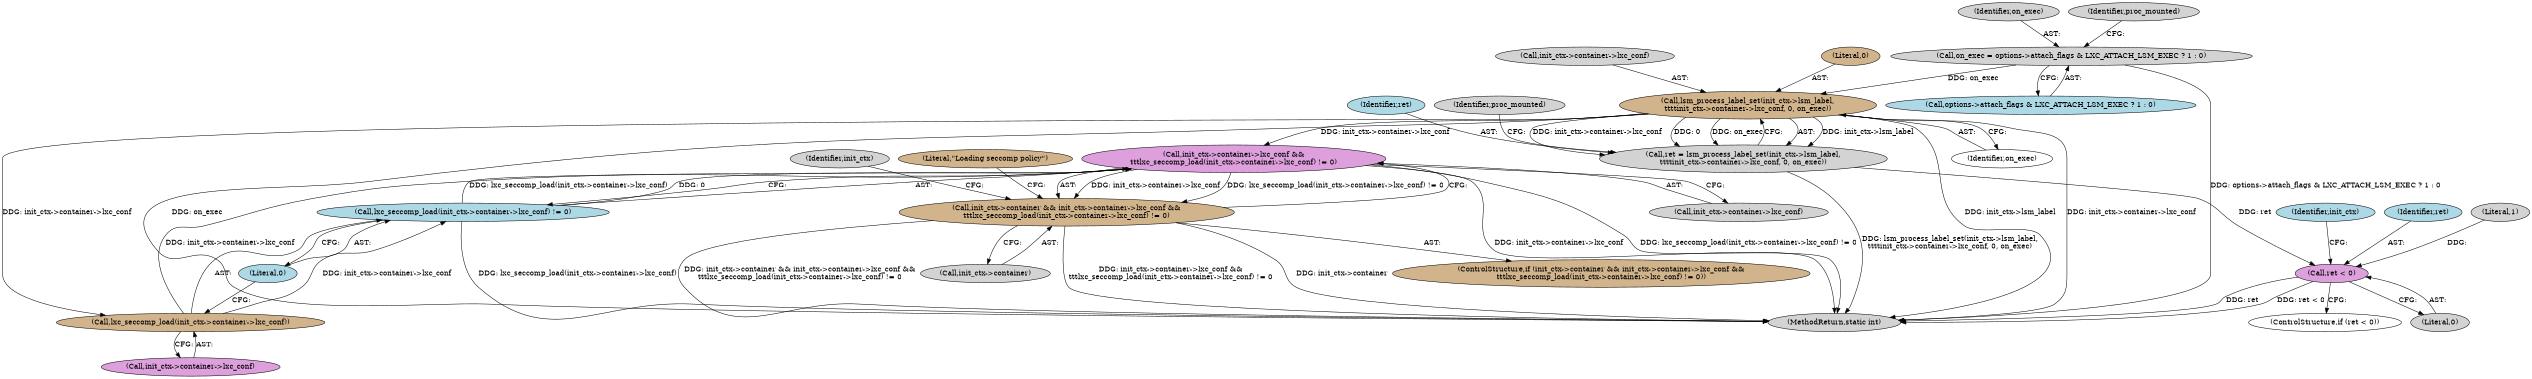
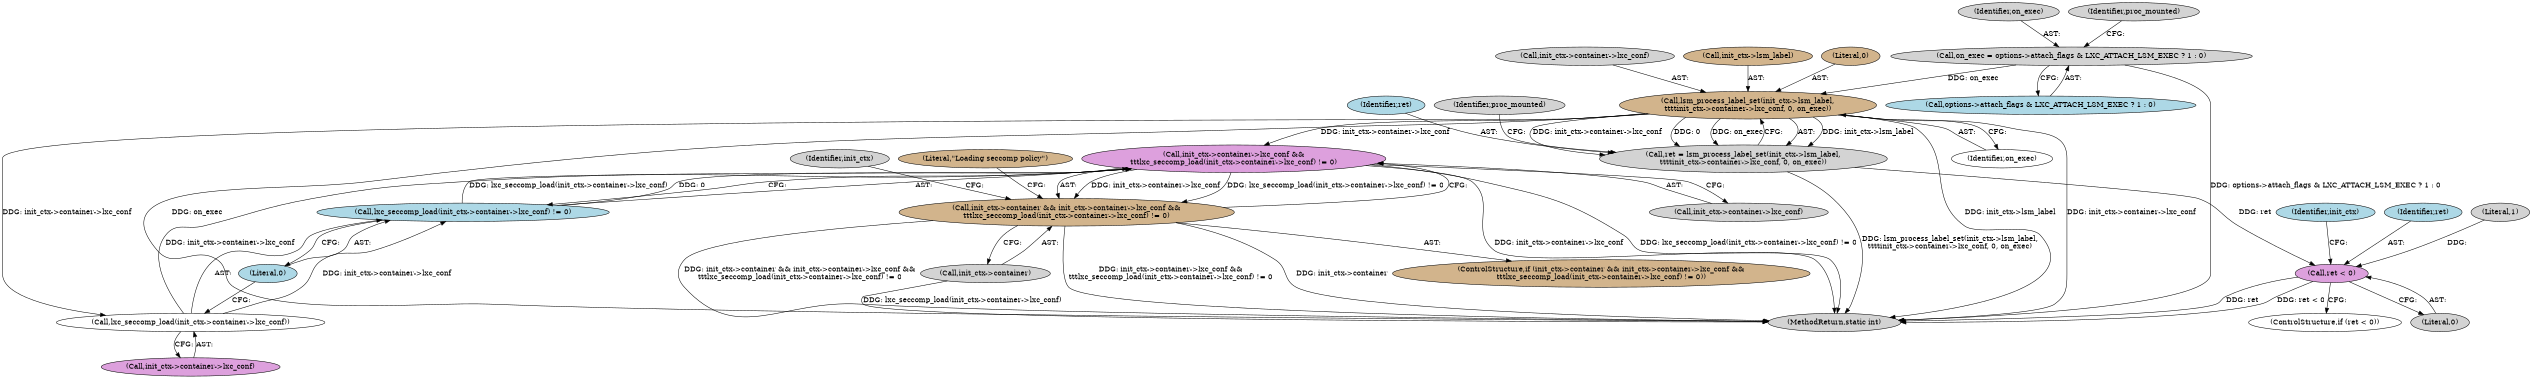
node "(Call,init_ctx->lsm_label)": added
edge "(Call,lxc_seccomp_load(init_ctx->container->lxc_conf) != 0)" -> "(MethodReturn,static int)": now "(Call,init_ctx->container)" -> "(MethodReturn,static int)"
node "(Call,lxc_seccomp_load(init_ctx->container->lxc_conf))": fillcolor tan -> white
